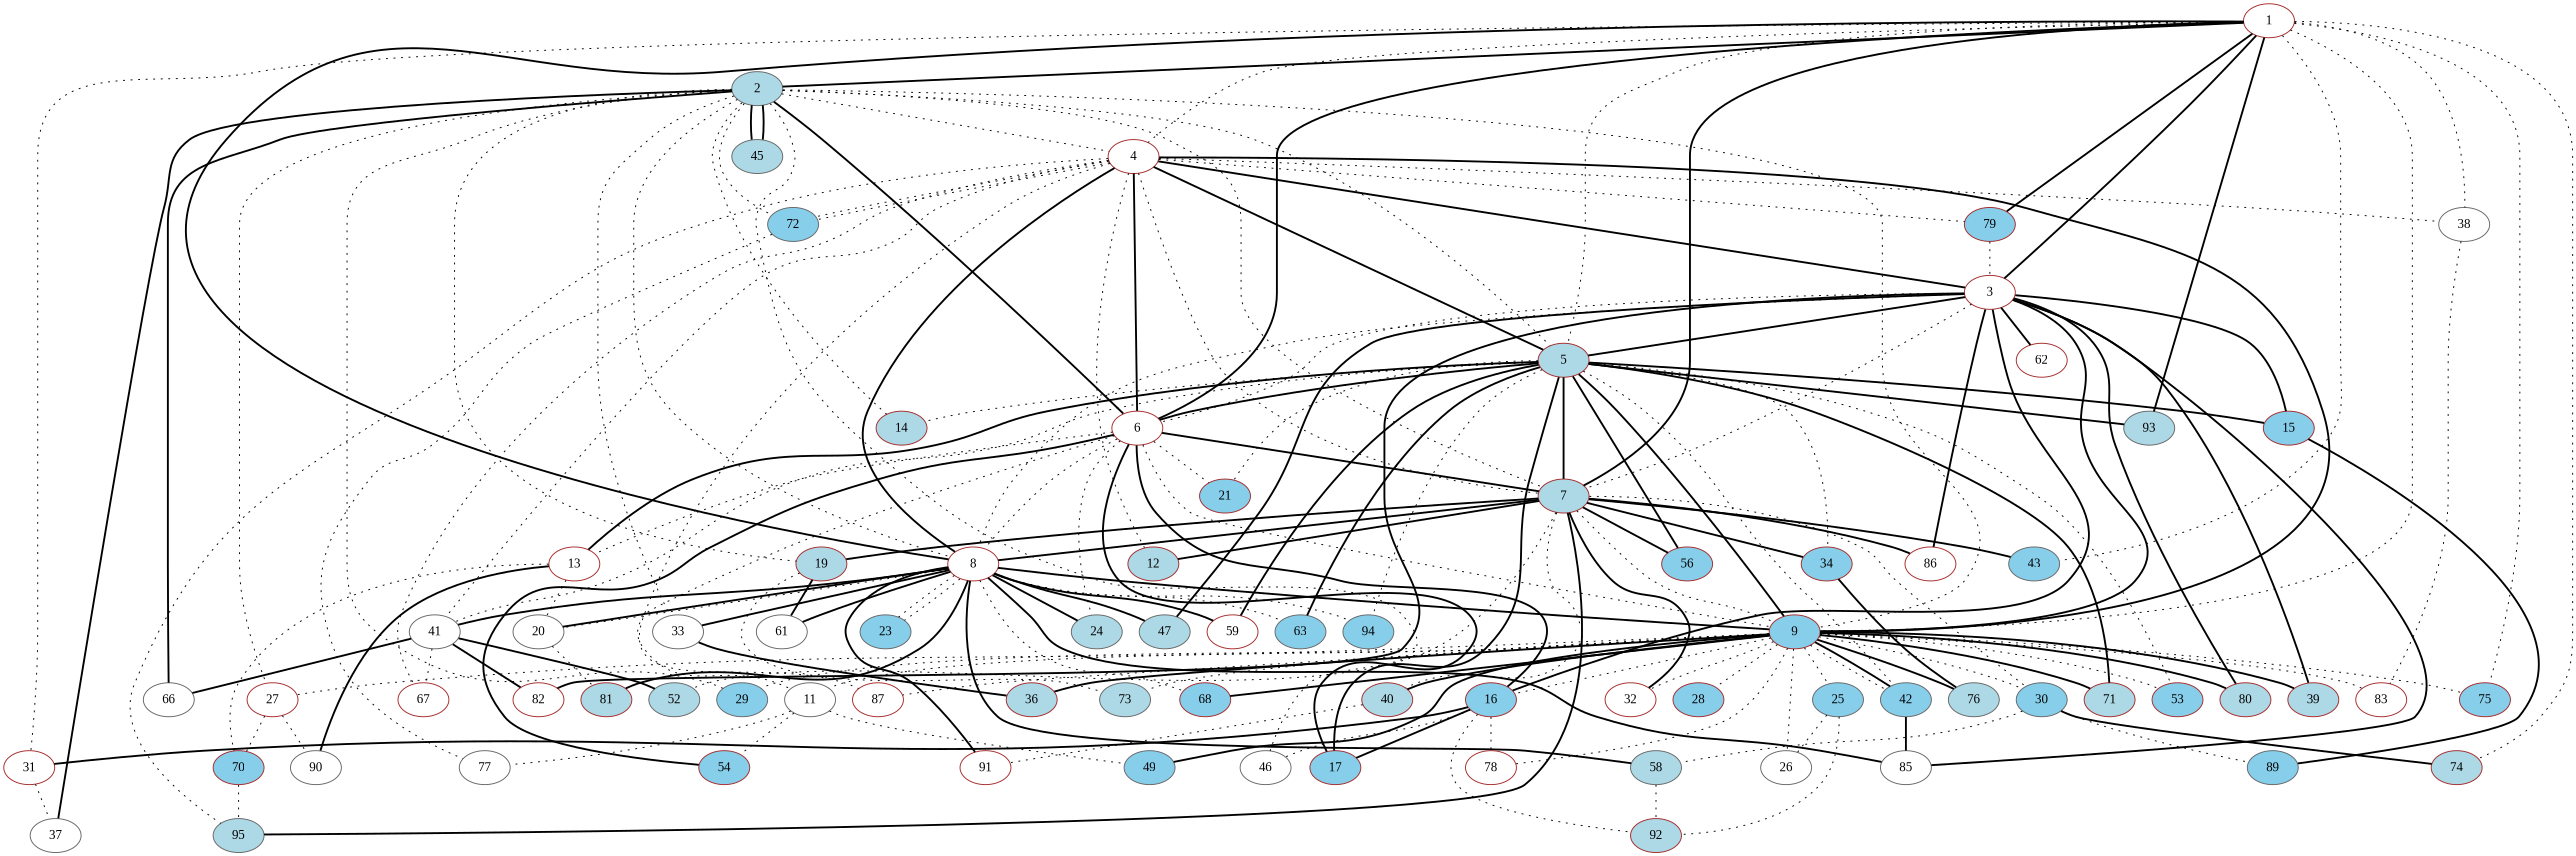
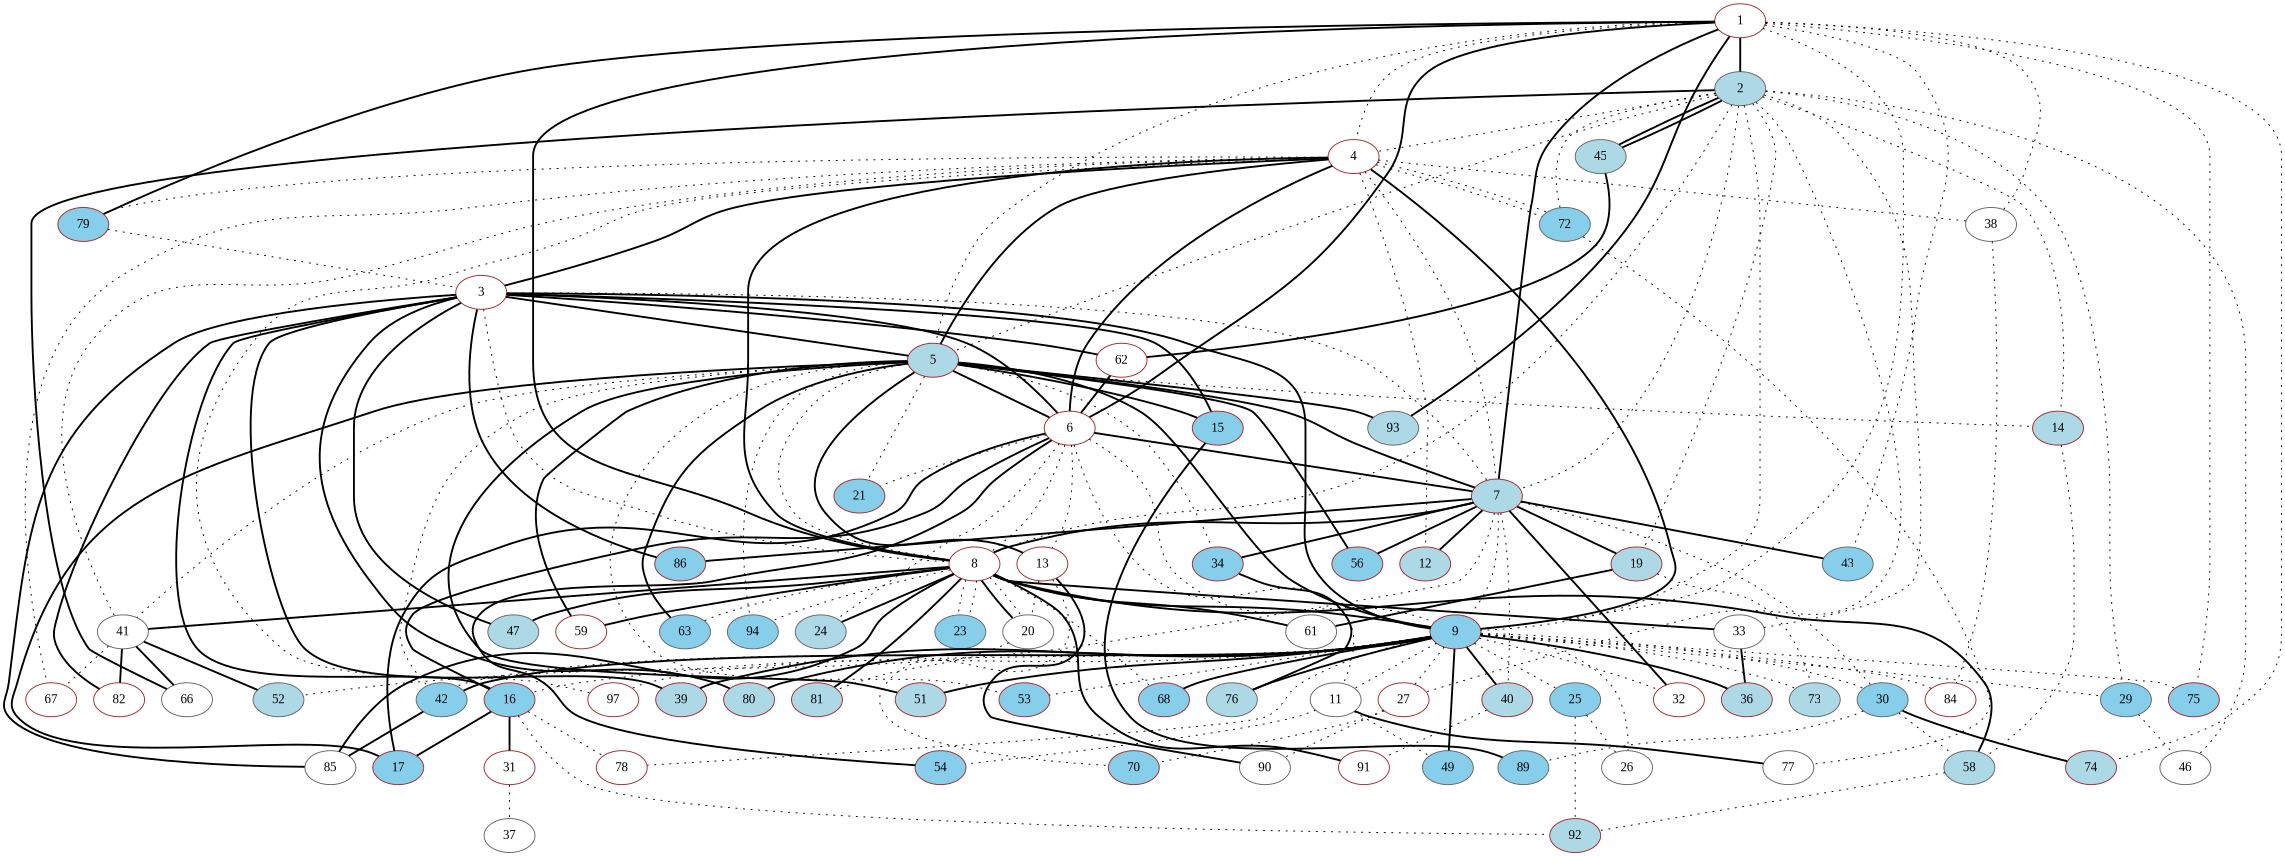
edge "1" -- "31": removed
edge "1" -- "3": removed
edge "2" -- "37": removed
edge "2" -- "6": now "62" -- "6"
edge "3" -- "6": style dotted -> bold
edge "45" -- "62": added
edge "5" -- "8": added
node "86": fillcolor white -> skyblue
edge "14" -- "58": added
node "87": label "87" -> "97"
node "28": removed
node "71": label "71" -> "51"
node "83": label "83" -> "84"
edge "16" -- "46": now "29" -- "46"
edge "11" -- "77": style dotted -> bold
node "95": removed
